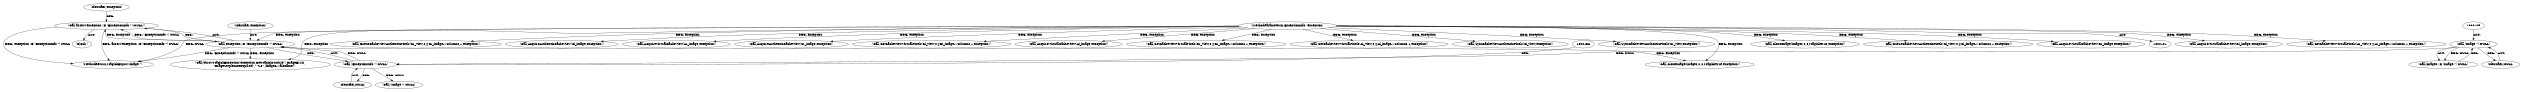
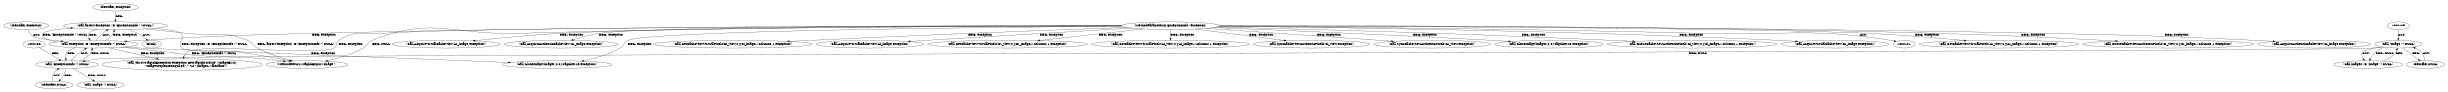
node "(Call,AcquireVirtualCacheView(Bi_image,exception))": removed
